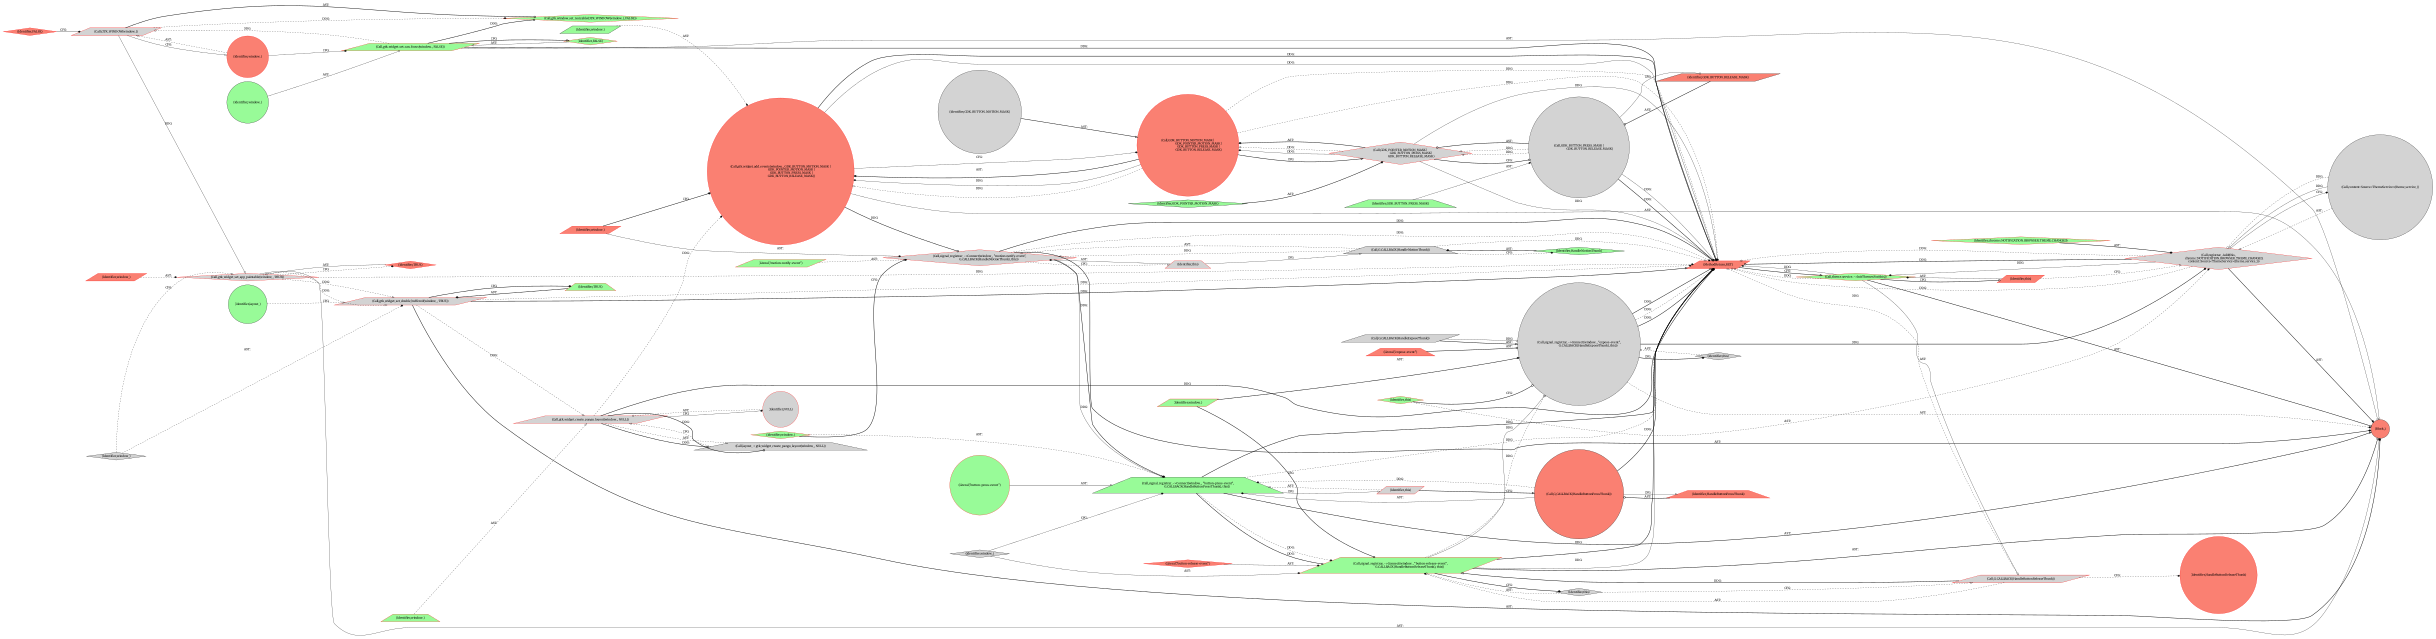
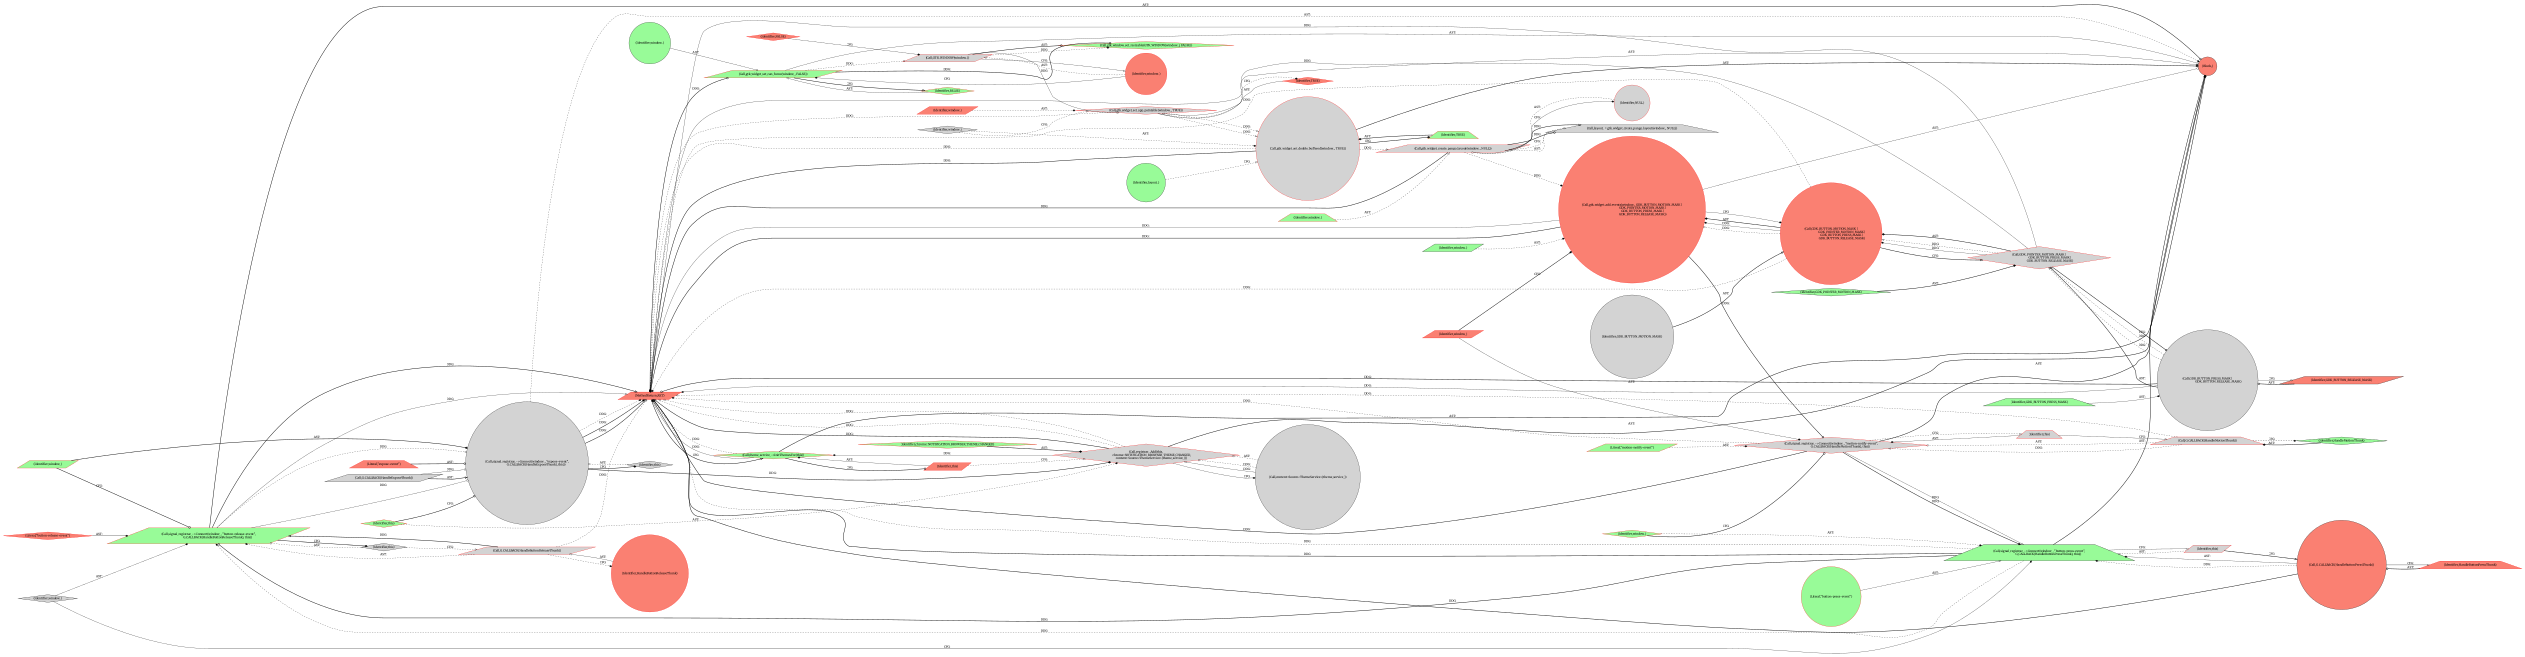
edge "(Call,gtk_widget_set_can_focus(window_, FALSE))" -> "(MethodReturn,RET)": reversed
node "(Call,G_CALLBACK(HandleMotionThunk))": color black -> red
node "(Call,gtk_widget_set_double_buffered(window_, TRUE))": shape parallelogram -> circle
edge "(Call,theme_service_->InitThemesFor(this))" -> "(Call,G_CALLBACK(HandleButtonReleaseThunk))": now "(Identifier,HandleButtonReleaseThunk)" -> "(Call,G_CALLBACK(HandleButtonReleaseThunk))"
